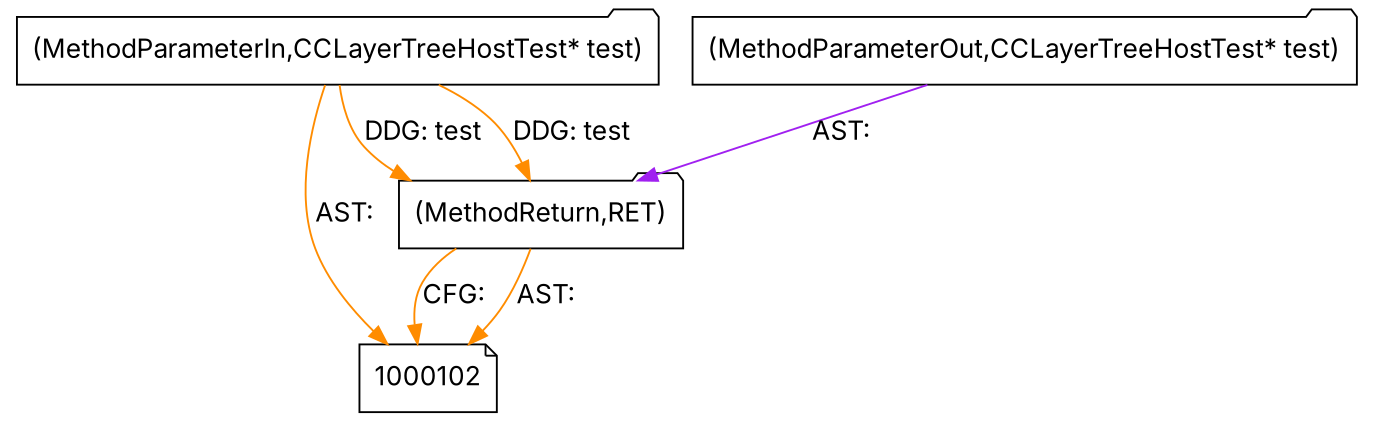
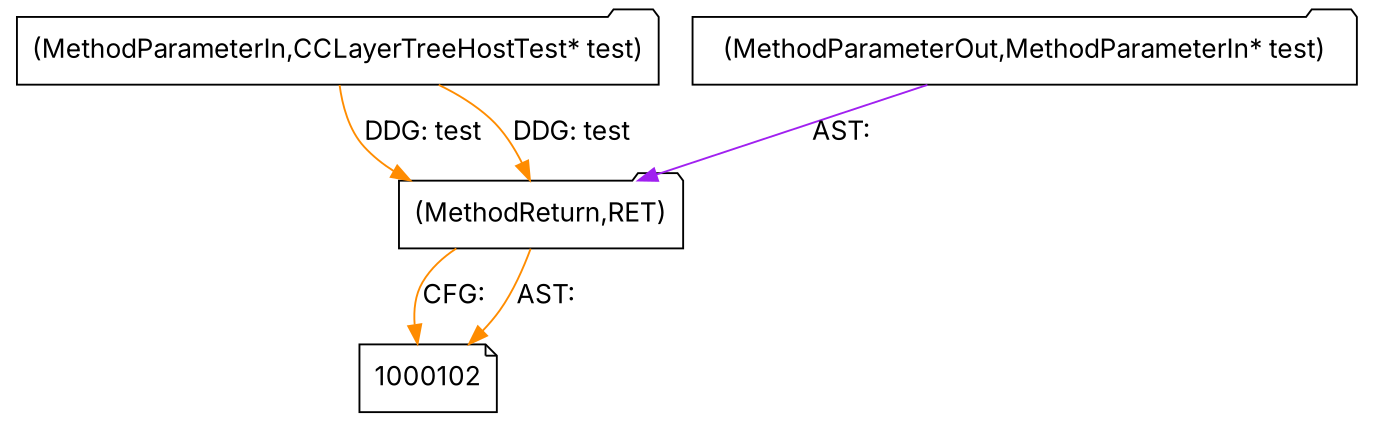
node "(MethodParameterOut,CCLayerTreeHostTest* test)": label "(MethodParameterOut,CCLayerTreeHostTest* test)" -> "(MethodParameterOut,MethodParameterIn* test)"
edge "(MethodParameterIn,CCLayerTreeHostTest* test)" -> "1000102": removed, label "AST:"
